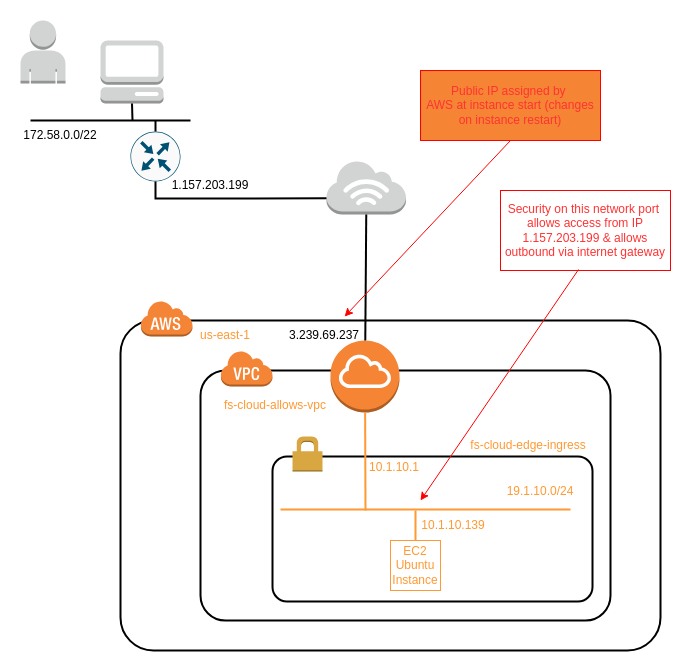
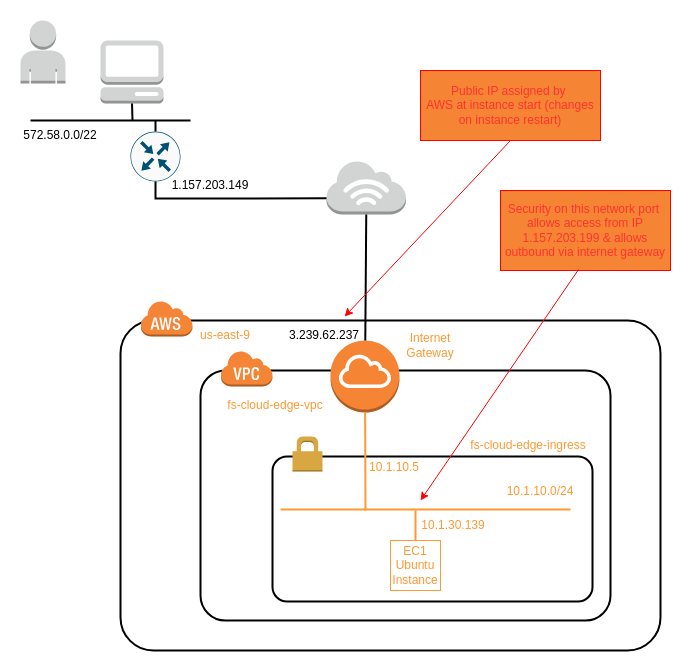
node "172.58.0.0/22": label "172.58.0.0/22" -> "572.58.0.0/22"
node "1.157.203.199": label "1.157.203.199" -> "1.157.203.149"
node "Security on this network port allows access from IP 1.157.203.199 & allows outbound via internet gateway": fillcolor #ffffff -> #f58534
node "us-east-1": label "us-east-1" -> "us-east-9"
node "3.239.69.237": label "3.239.69.237" -> "3.239.62.237"
node "Internet Gateway": added
node "fs-cloud-allows-vpc": label "fs-cloud-allows-vpc" -> "fs-cloud-edge-vpc"
node "10.1.10.1": label "10.1.10.1" -> "10.1.10.5"
node "19.1.10.0/24": label "19.1.10.0/24" -> "10.1.10.0/24"
node "10.1.10.139": label "10.1.10.139" -> "10.1.30.139"
node "EC2 Ubuntu Instance": label "EC2 Ubuntu Instance" -> "EC1 Ubuntu Instance"
